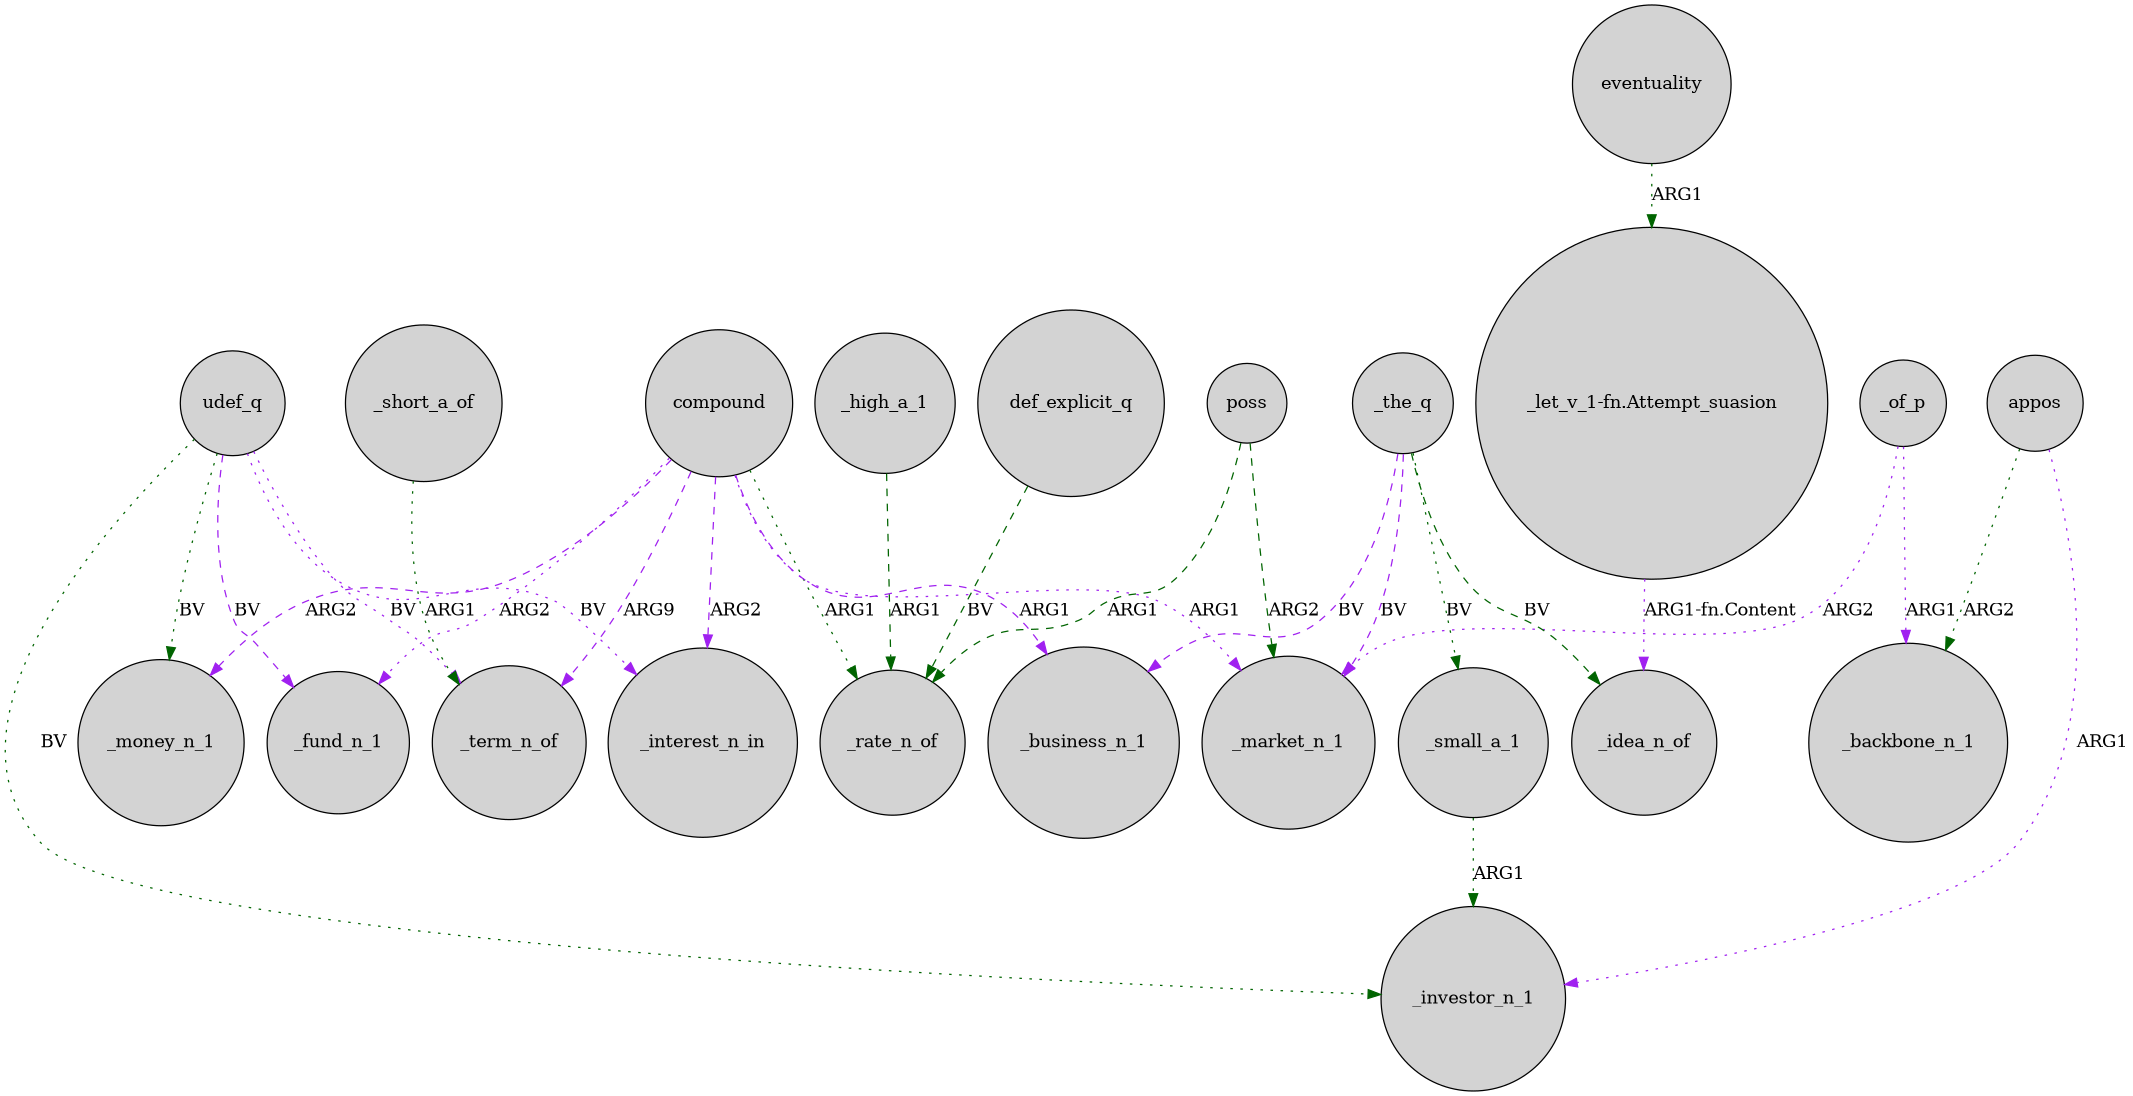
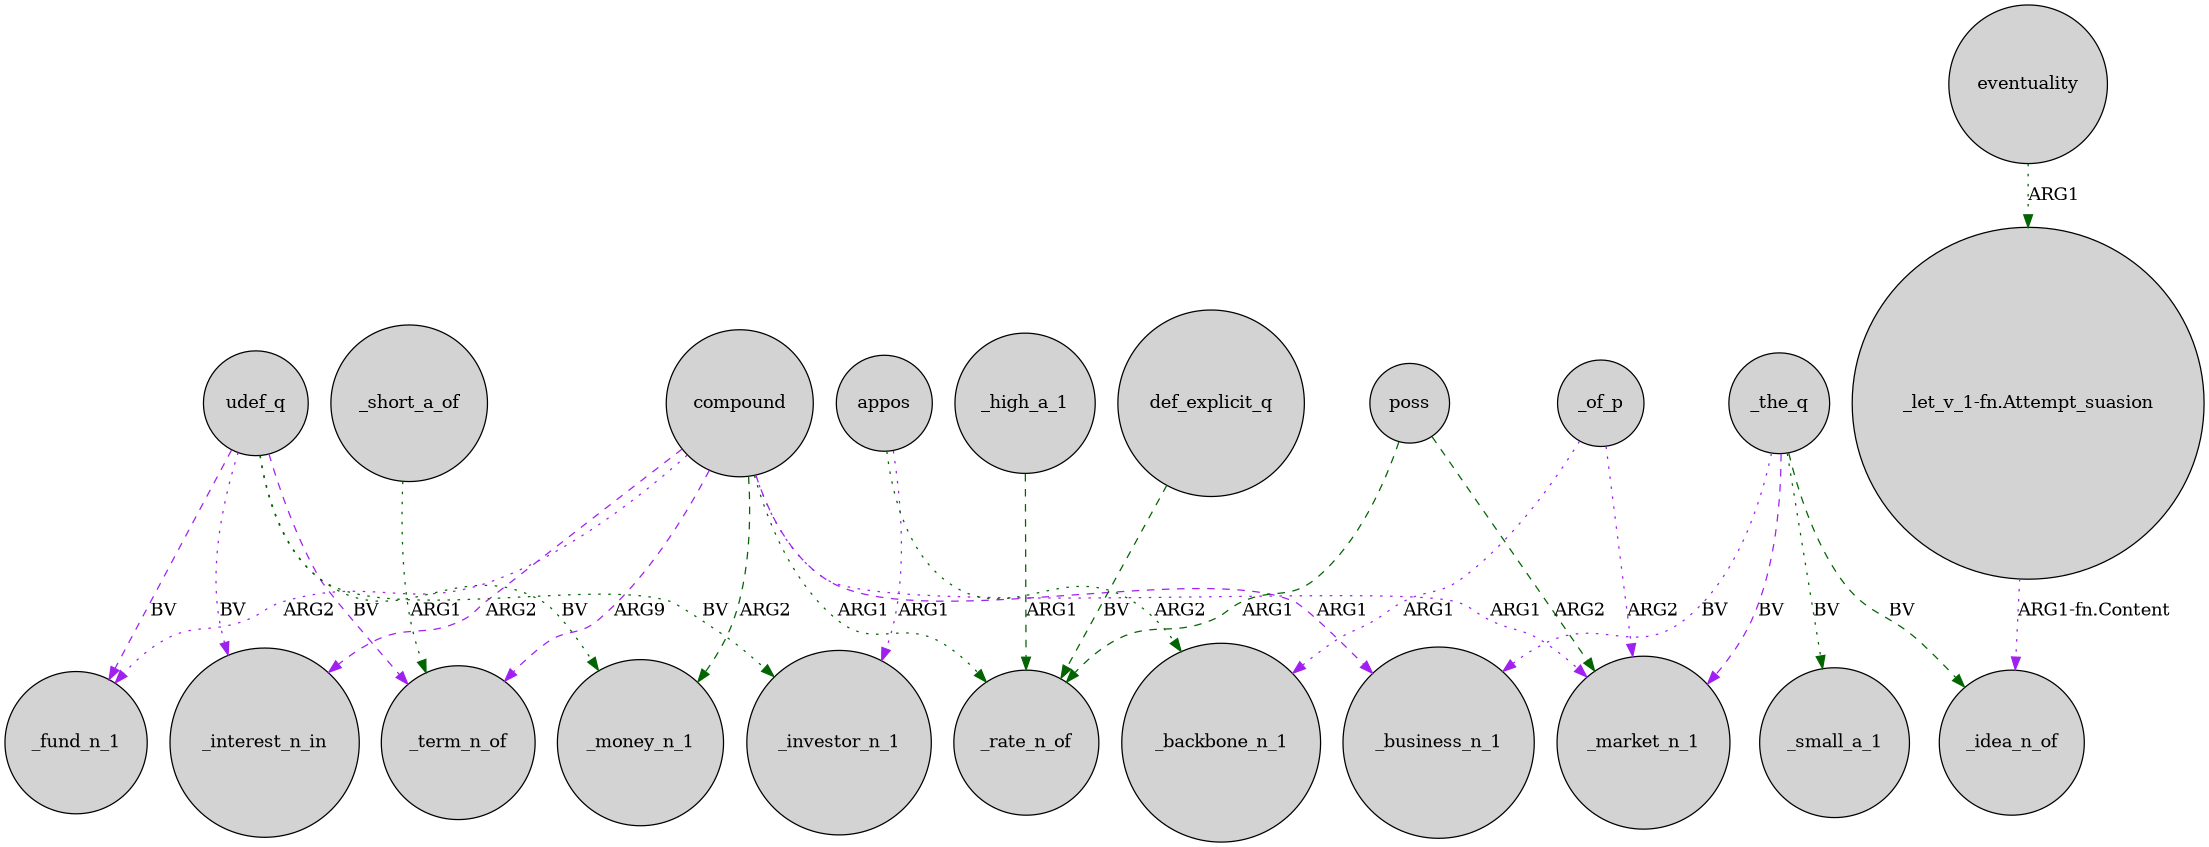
edge "compound" -> "_money_n_1": color purple -> darkgreen
edge "udef_q" -> "_term_n_of": style dotted -> dashed
edge "_the_q" -> "_business_n_1": style dashed -> dotted
edge "_small_a_1" -> "_investor_n_1": removed, label "ARG1"
